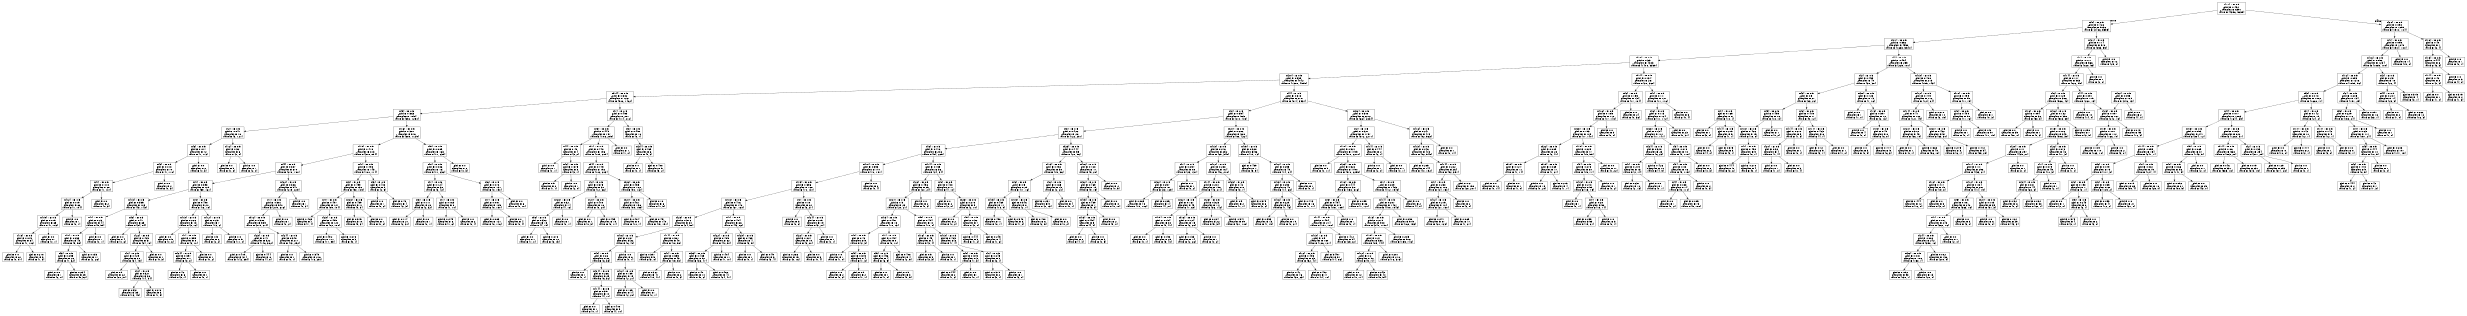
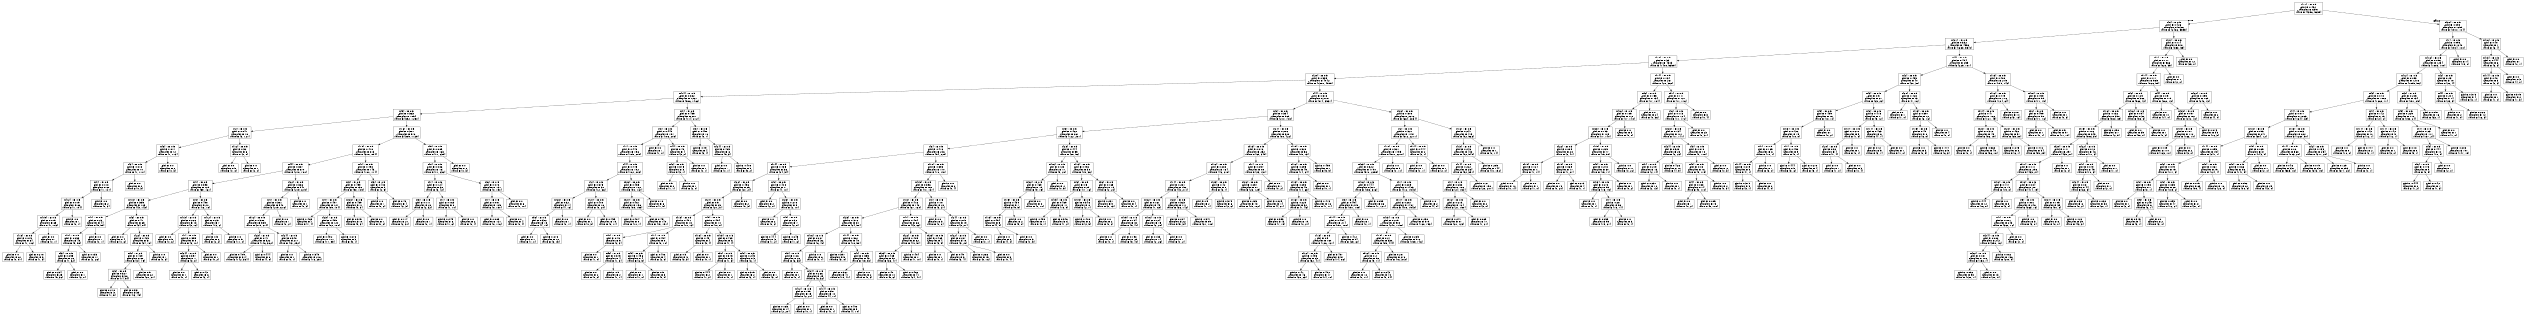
edge "X[7] <= 0.5 gini = 0.165 samples = 6 value = [10, 1]" -> "X[13] <= 0.5 gini = 0.426 samples = 15 value = [18, 8]": reversed
node "gini = 0.49 samples = 4 value = [3, 4]": added
edge "gini = 0.0 samples = 6 value = [0, 7]" -> "X[12] <= 0.5 gini = 0.159 samples = 15 value = [2, 21]": now "X[24] <= 0.5 gini = 0.266 samples = 25 value = [6, 32]" -> "X[12] <= 0.5 gini = 0.159 samples = 15 value = [2, 21]"
